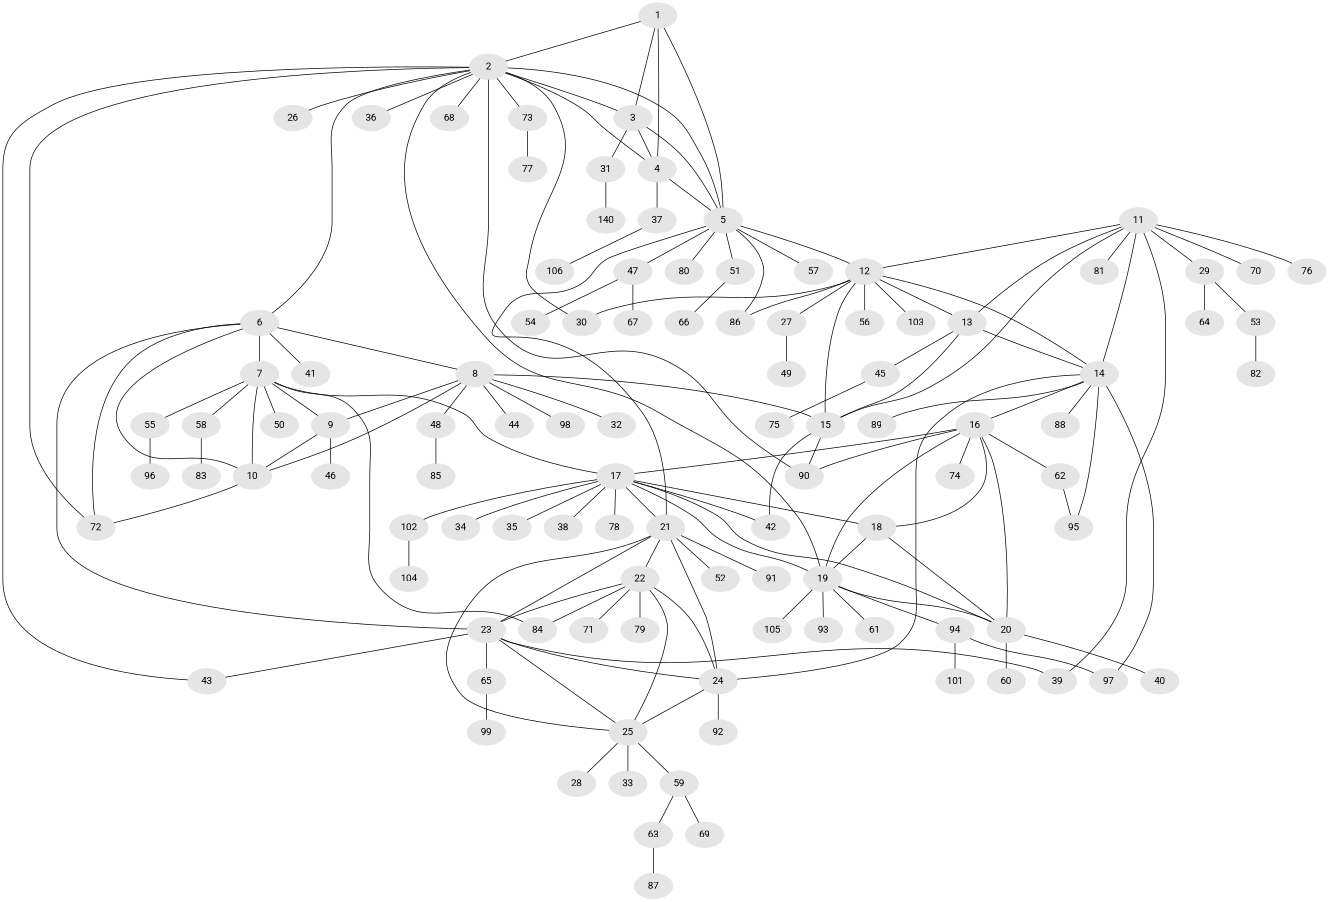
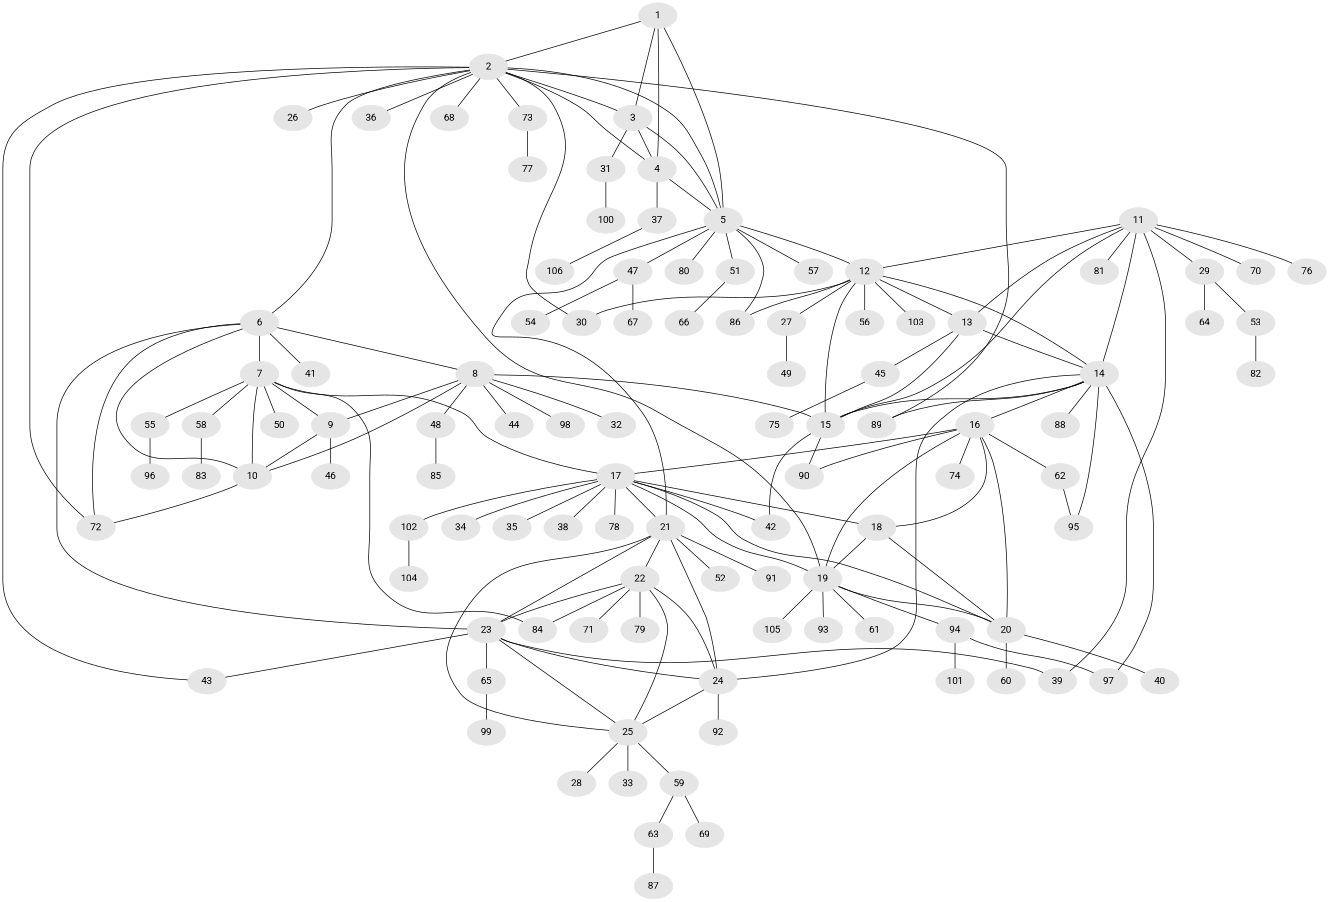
node "140": label "140" -> "100"
edge "2" -- "90": now "2" -- "89"
edge "14" -- "15": added
